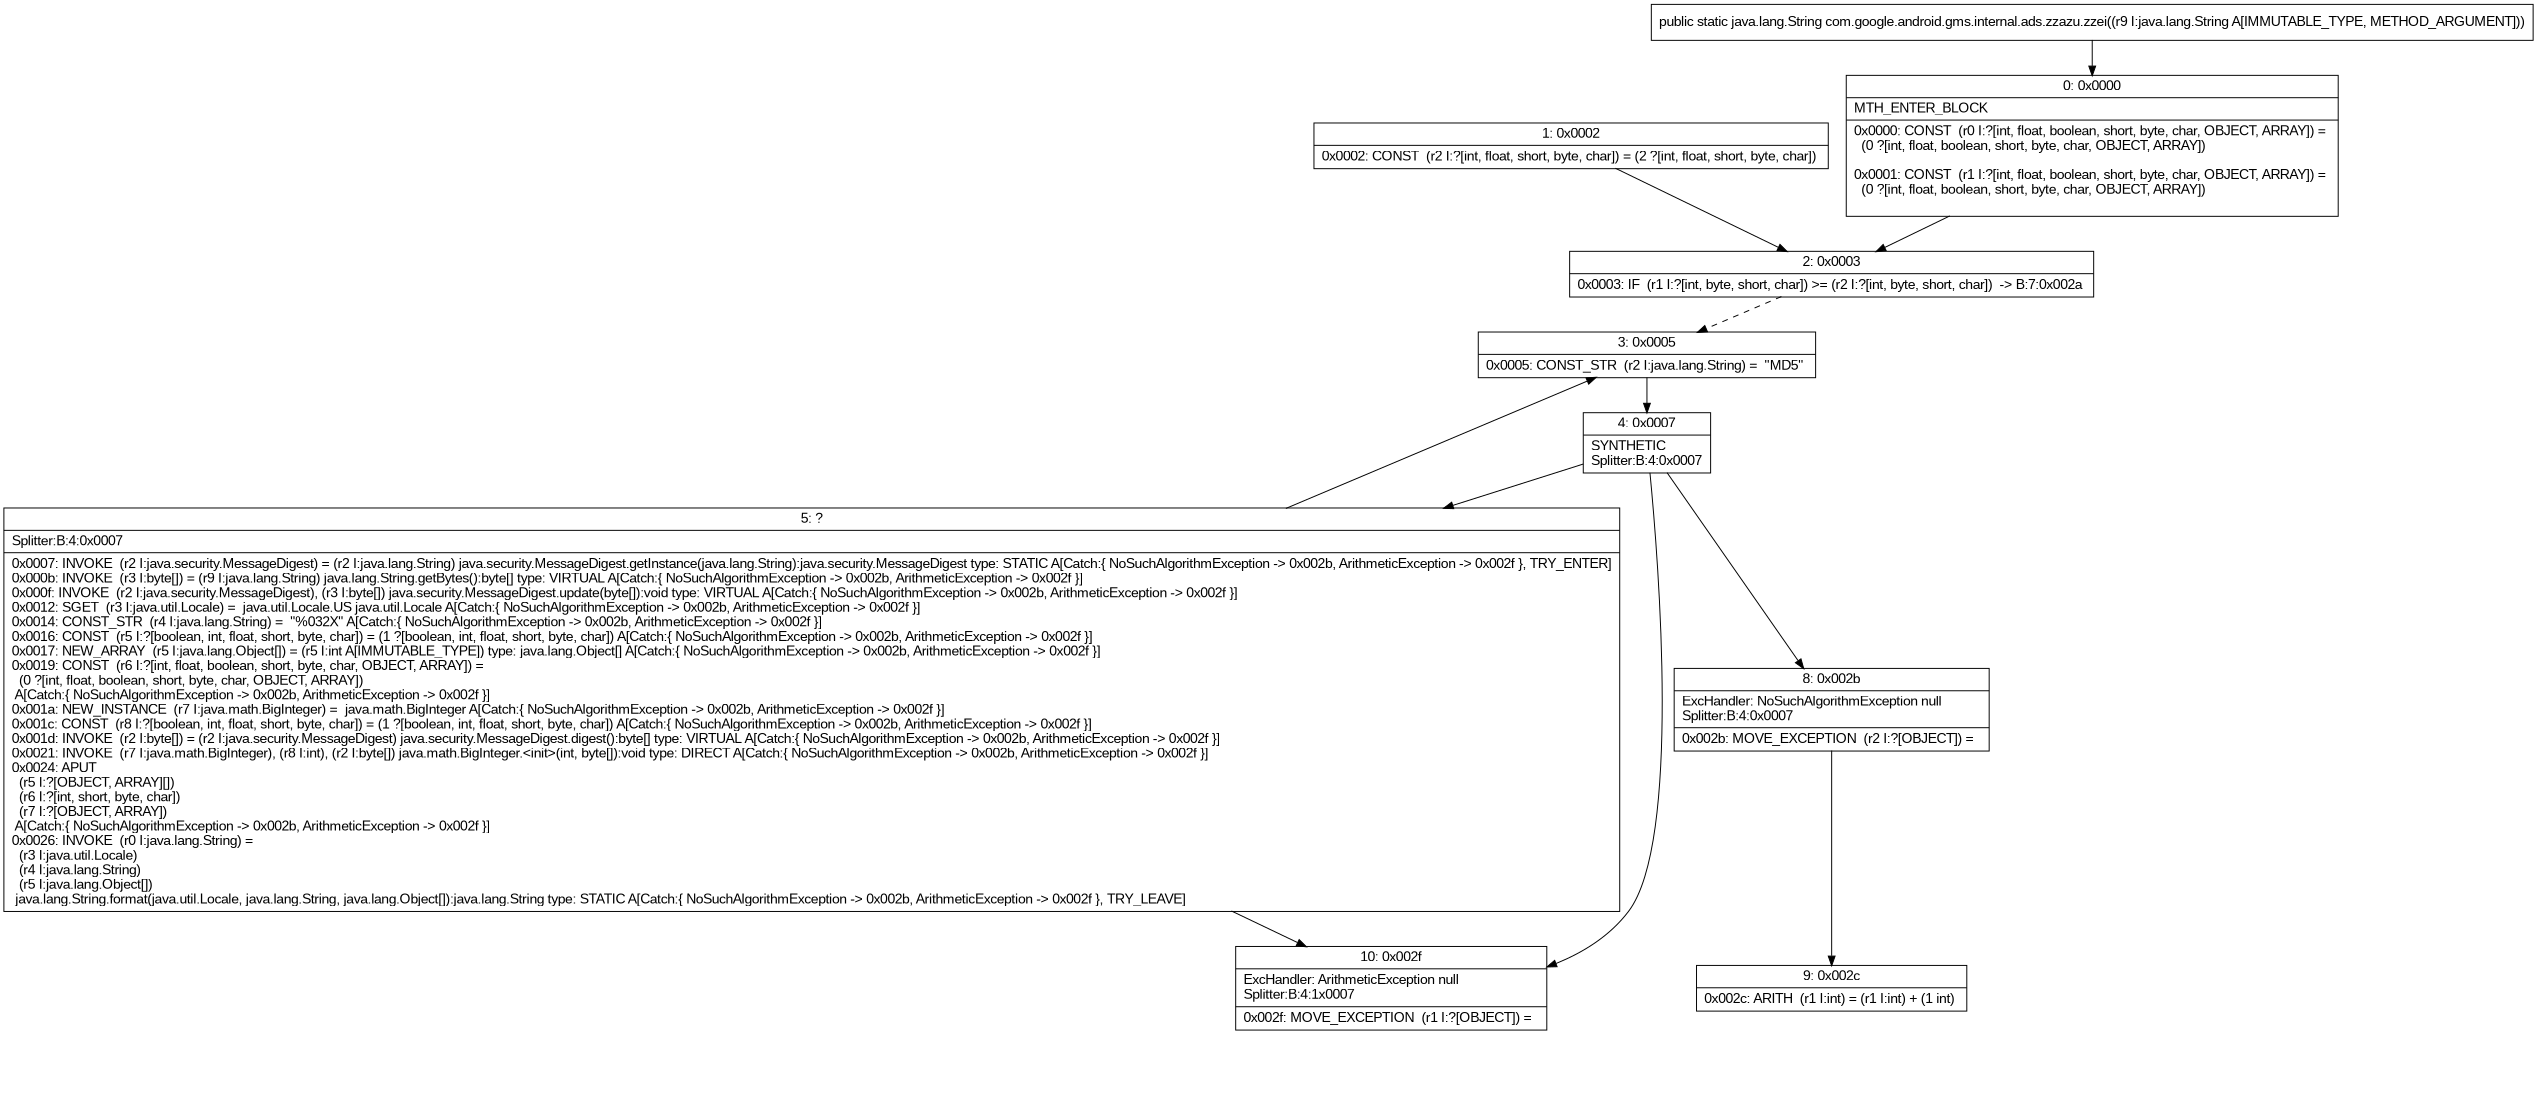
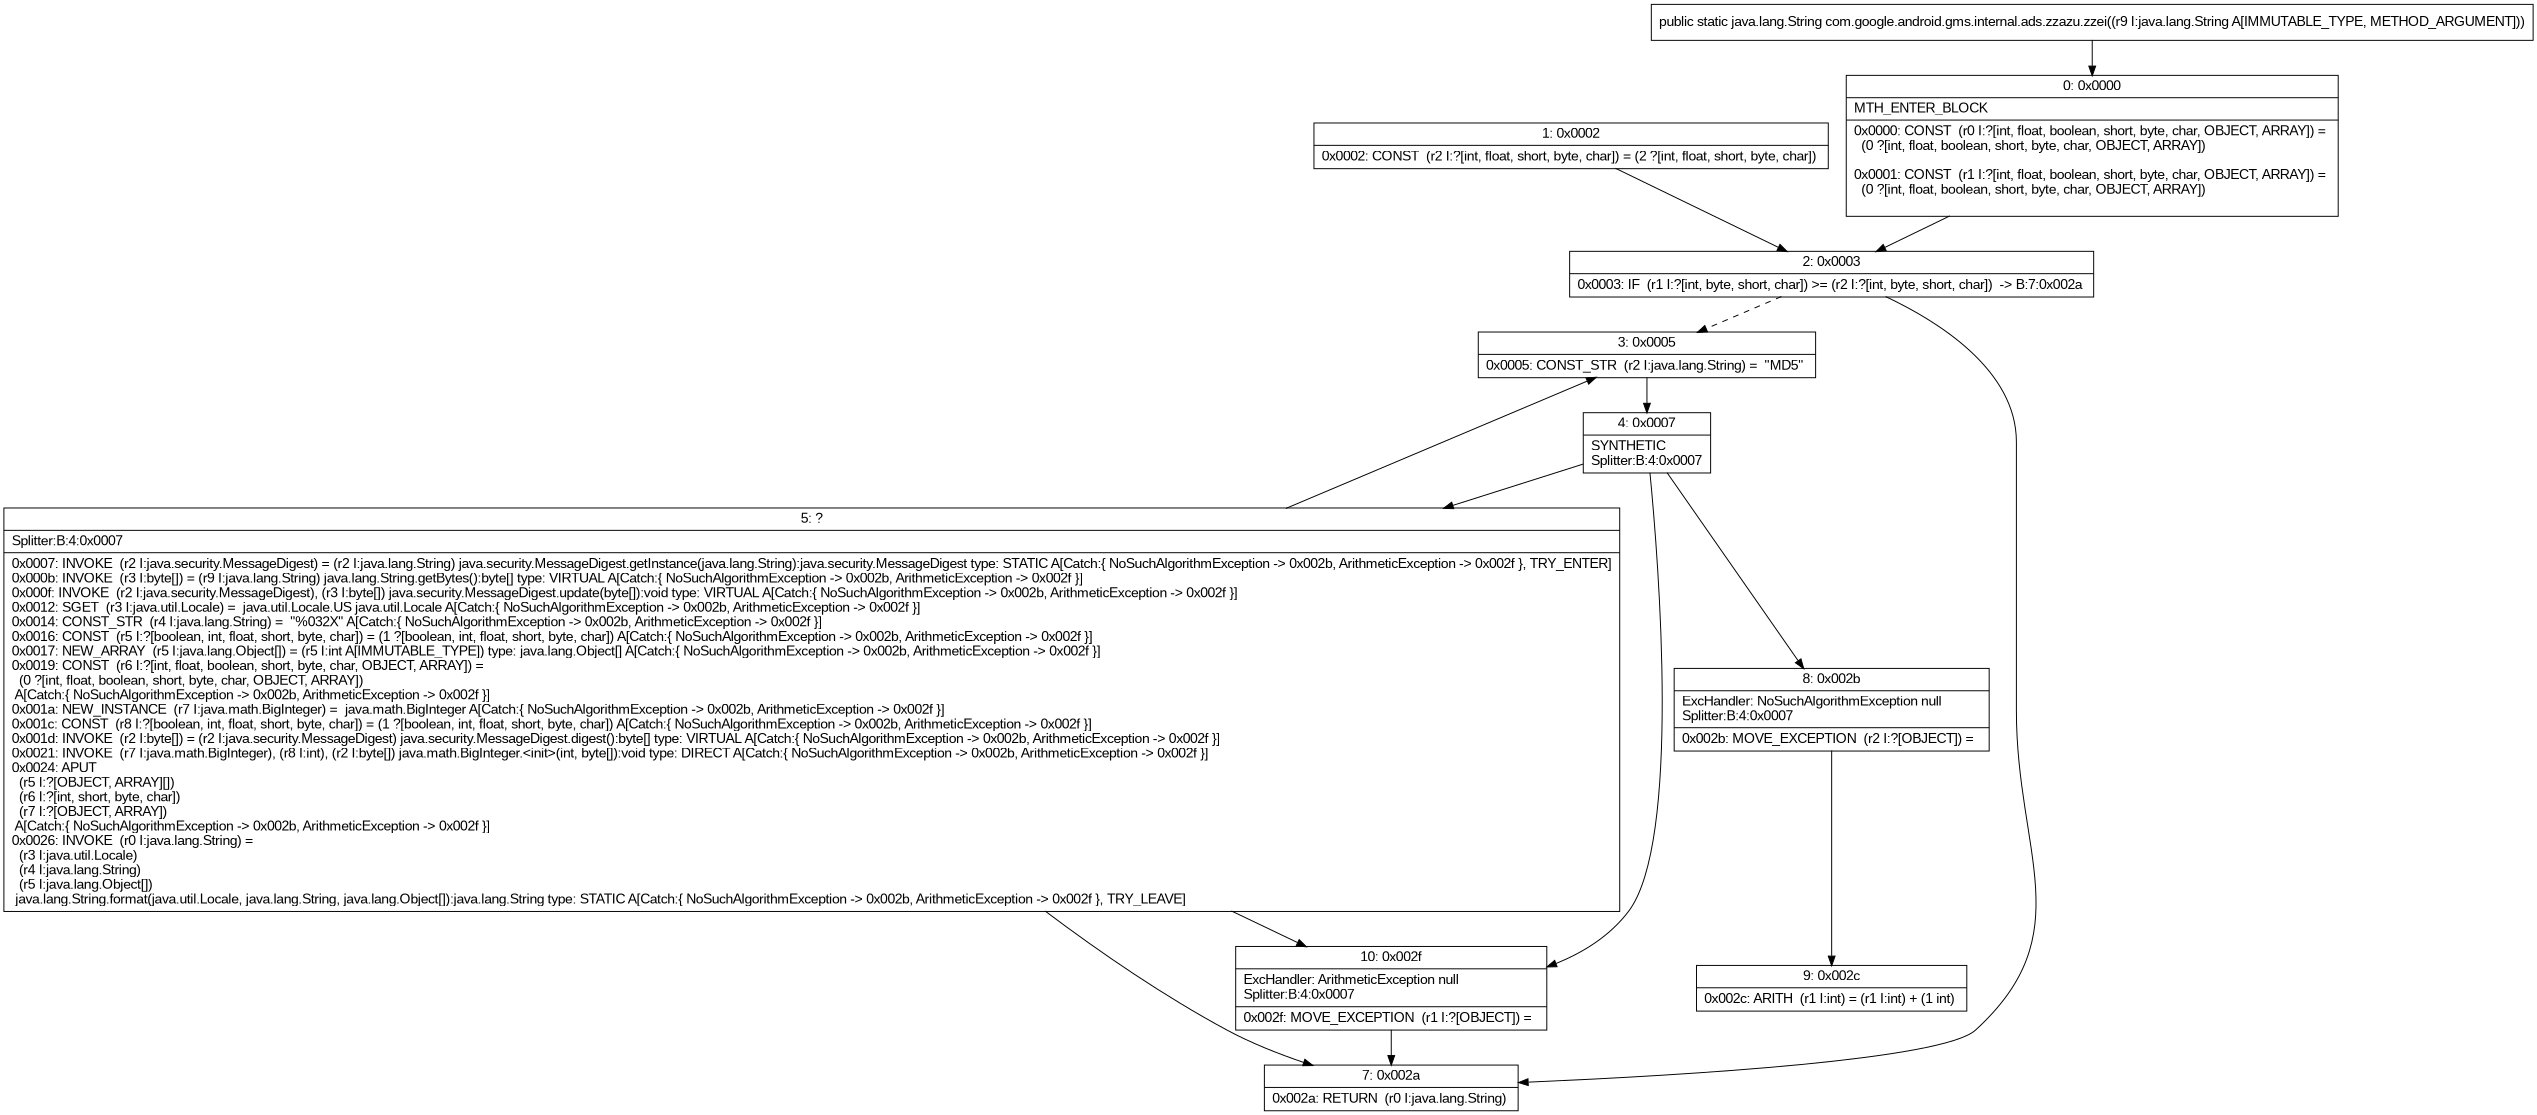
node "10: 0x002f": text "Splitter:B:4:1x0007" -> "Splitter:B:4:0x0007"
node "7: 0x002a": added
